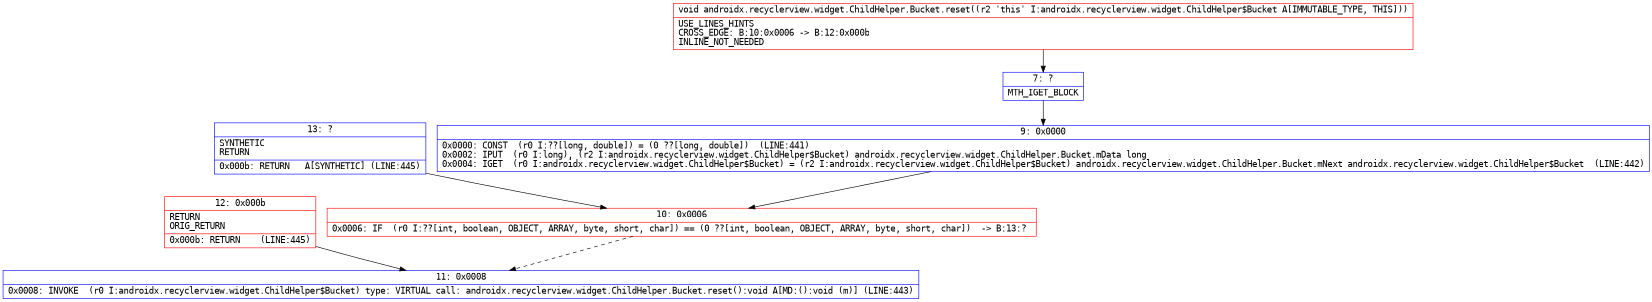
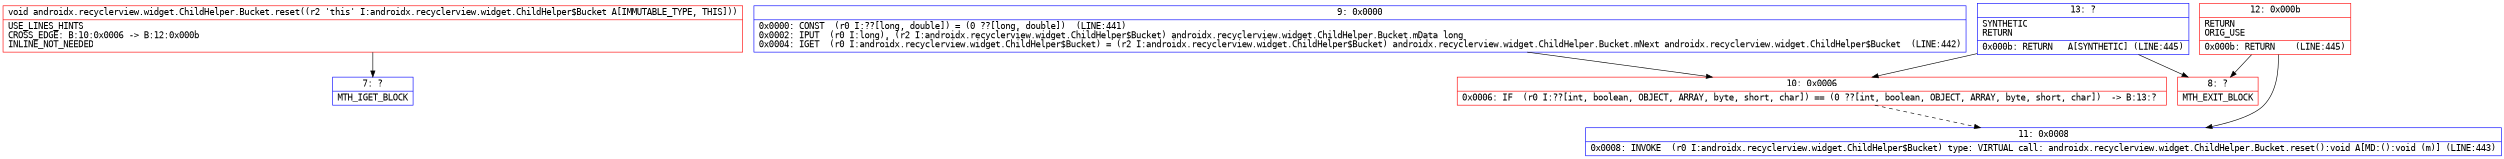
node "8: ?": added
edge "7: ?" -> "9: 0x0000": removed
node "12: 0x000b": text "ORIG_RETURN" -> "ORIG_USE"
